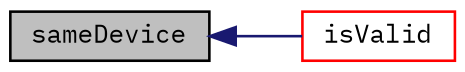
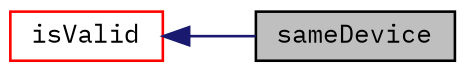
edge "isValid" -> "sameDevice": reversed
